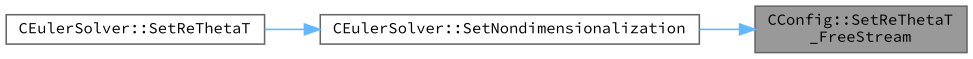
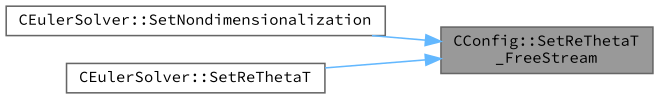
edge "CEulerSolver::SetReThetaT" -> "CEulerSolver::SetNondimensionalization": now "CEulerSolver::SetReThetaT" -> "CConfig::SetReThetaT _FreeStream"
